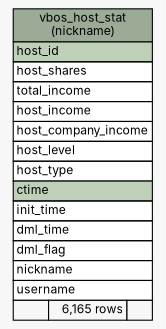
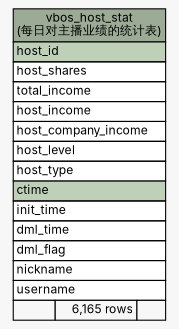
node "vbos_host_stat": text "(nickname)" -> "(每日对主播业绩的统计表)"
